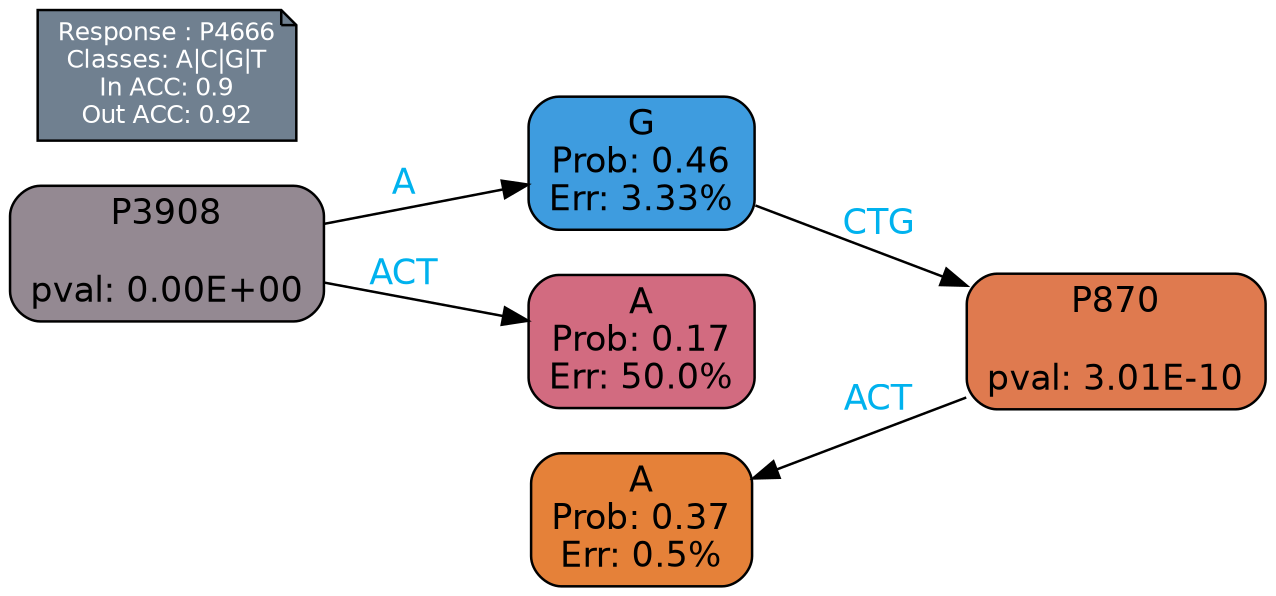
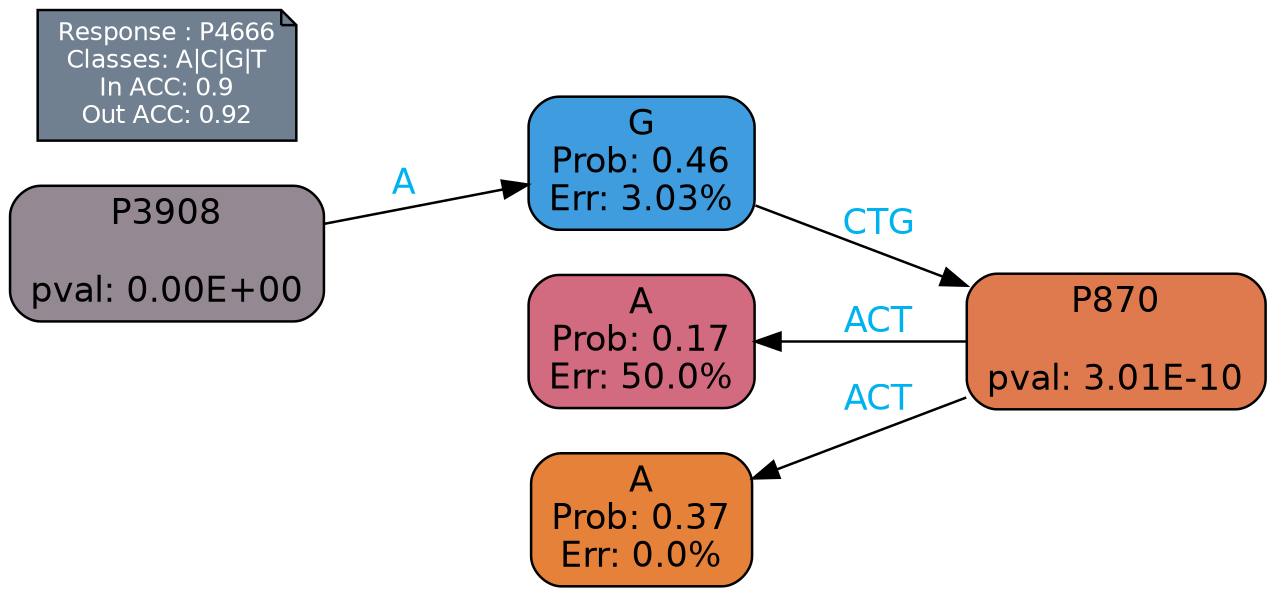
node "G Prob: 0.46 Err: 3.33%": label "G Prob: 0.46 Err: 3.33%" -> "G Prob: 0.46 Err: 3.03%"
edge "P3908 pval: 0.00E+00" -> "A Prob: 0.17 Err: 50.0%": now "P870 pval: 3.01E-10" -> "A Prob: 0.17 Err: 50.0%"
node "A Prob: 0.37 Err: 0.5%": label "A Prob: 0.37 Err: 0.5%" -> "A Prob: 0.37 Err: 0.0%"
